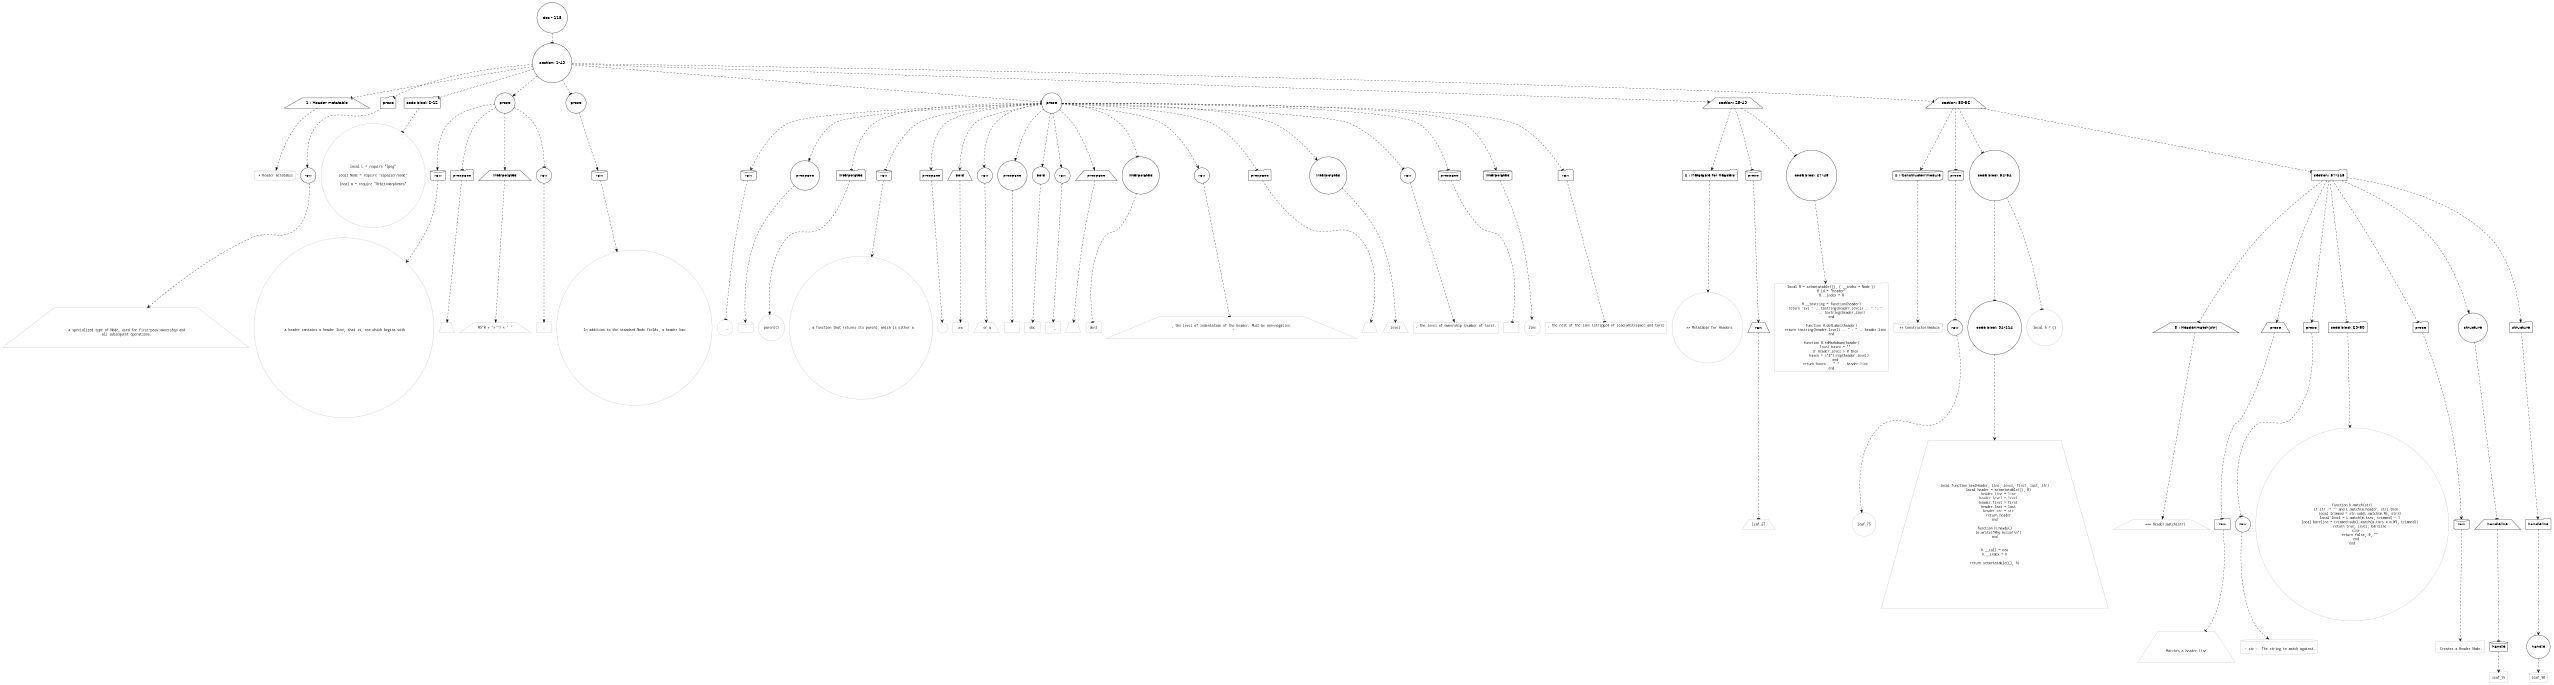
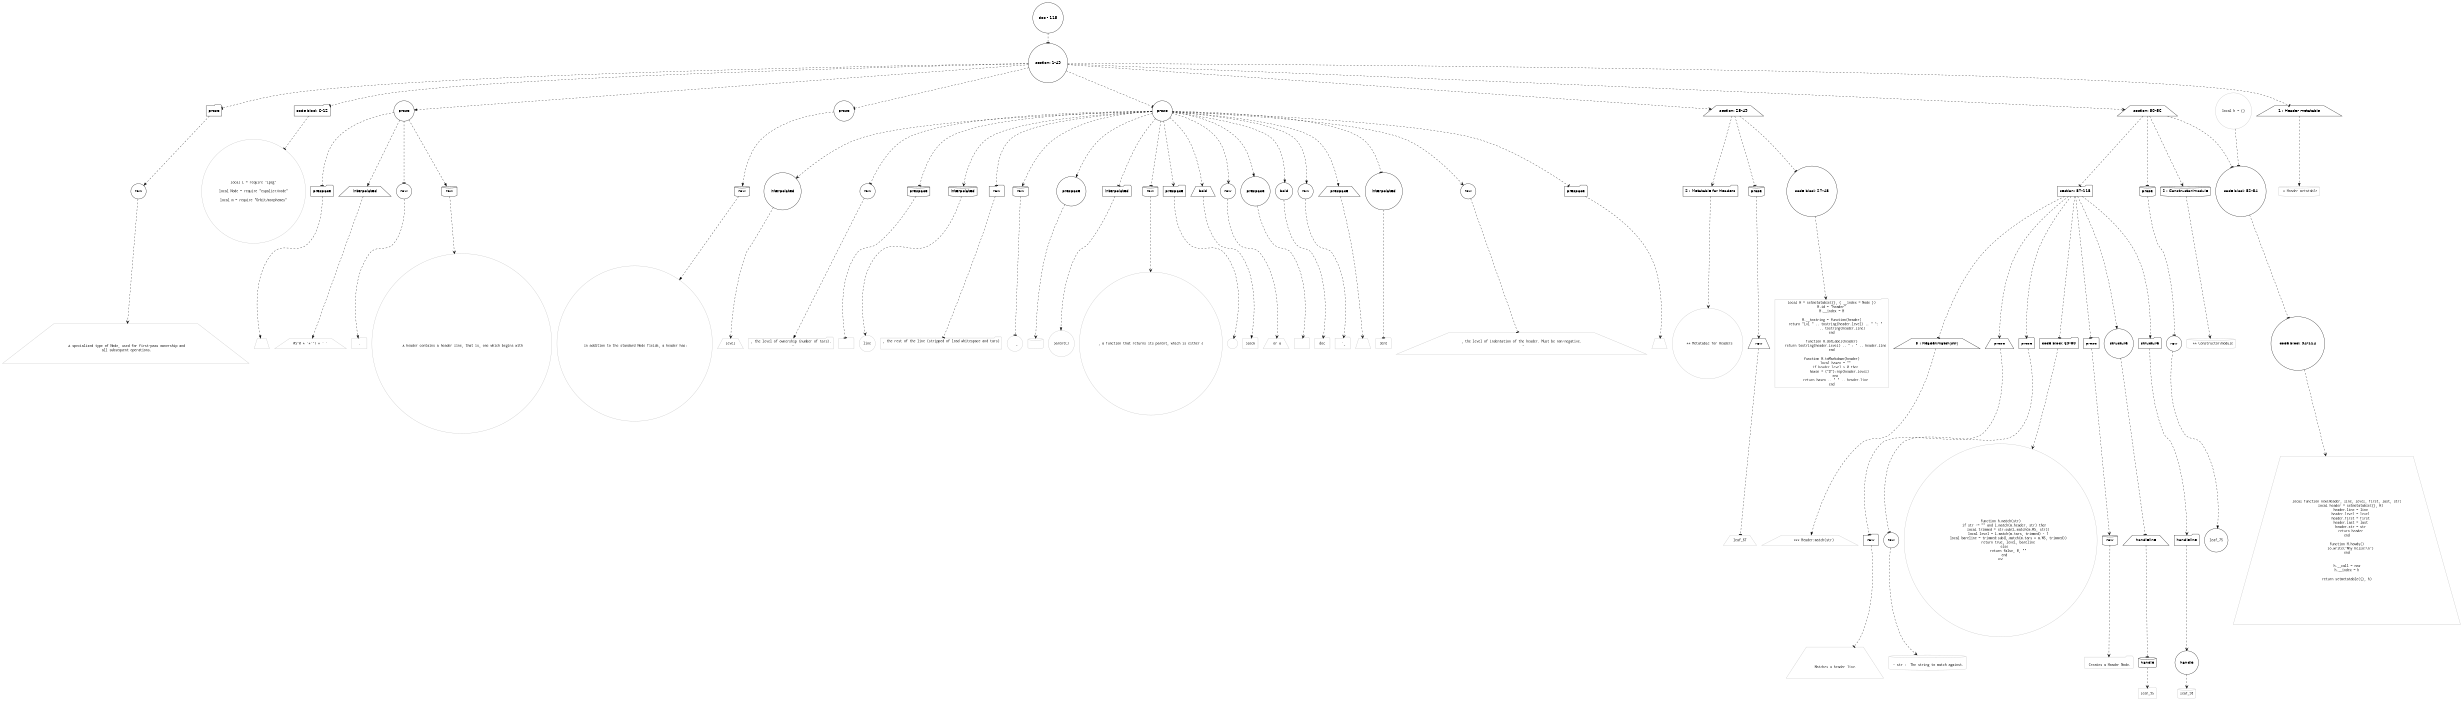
edge "section: 1-49" -> "section: 50-56": arrowhead tee -> vee
edge "code block 52-54" -> "local h = {}": reversed
node "one": label "one" -> "block"
node "leaf_75": color Gray -> black
